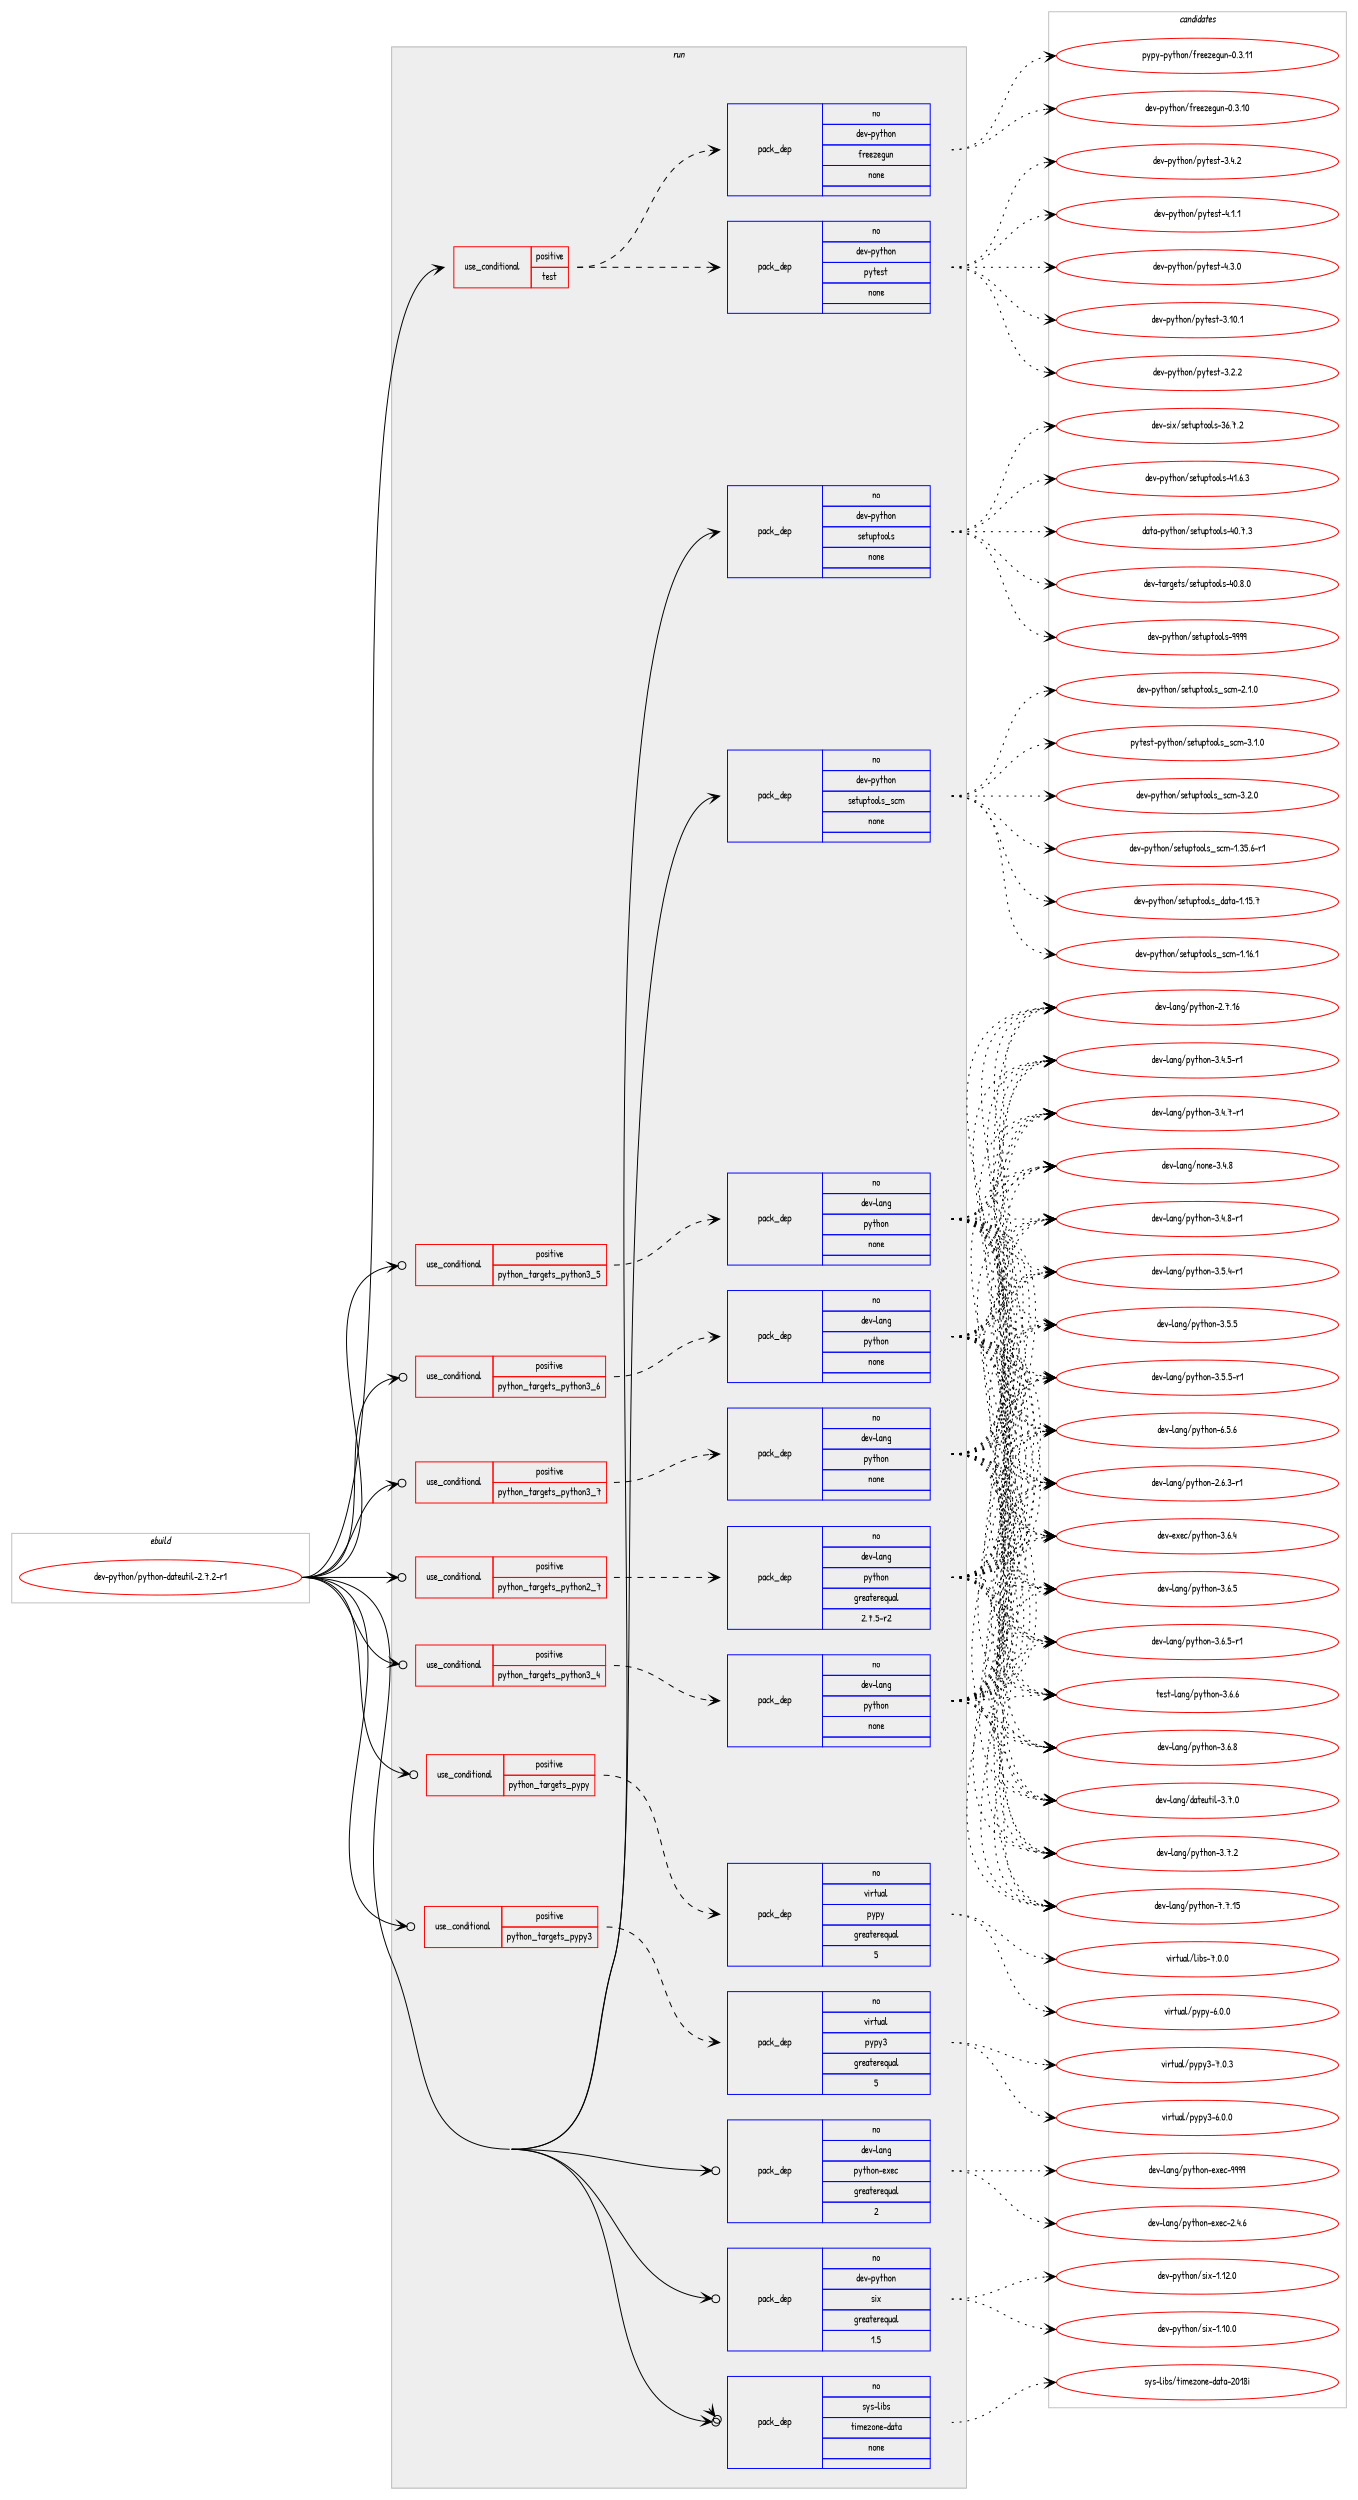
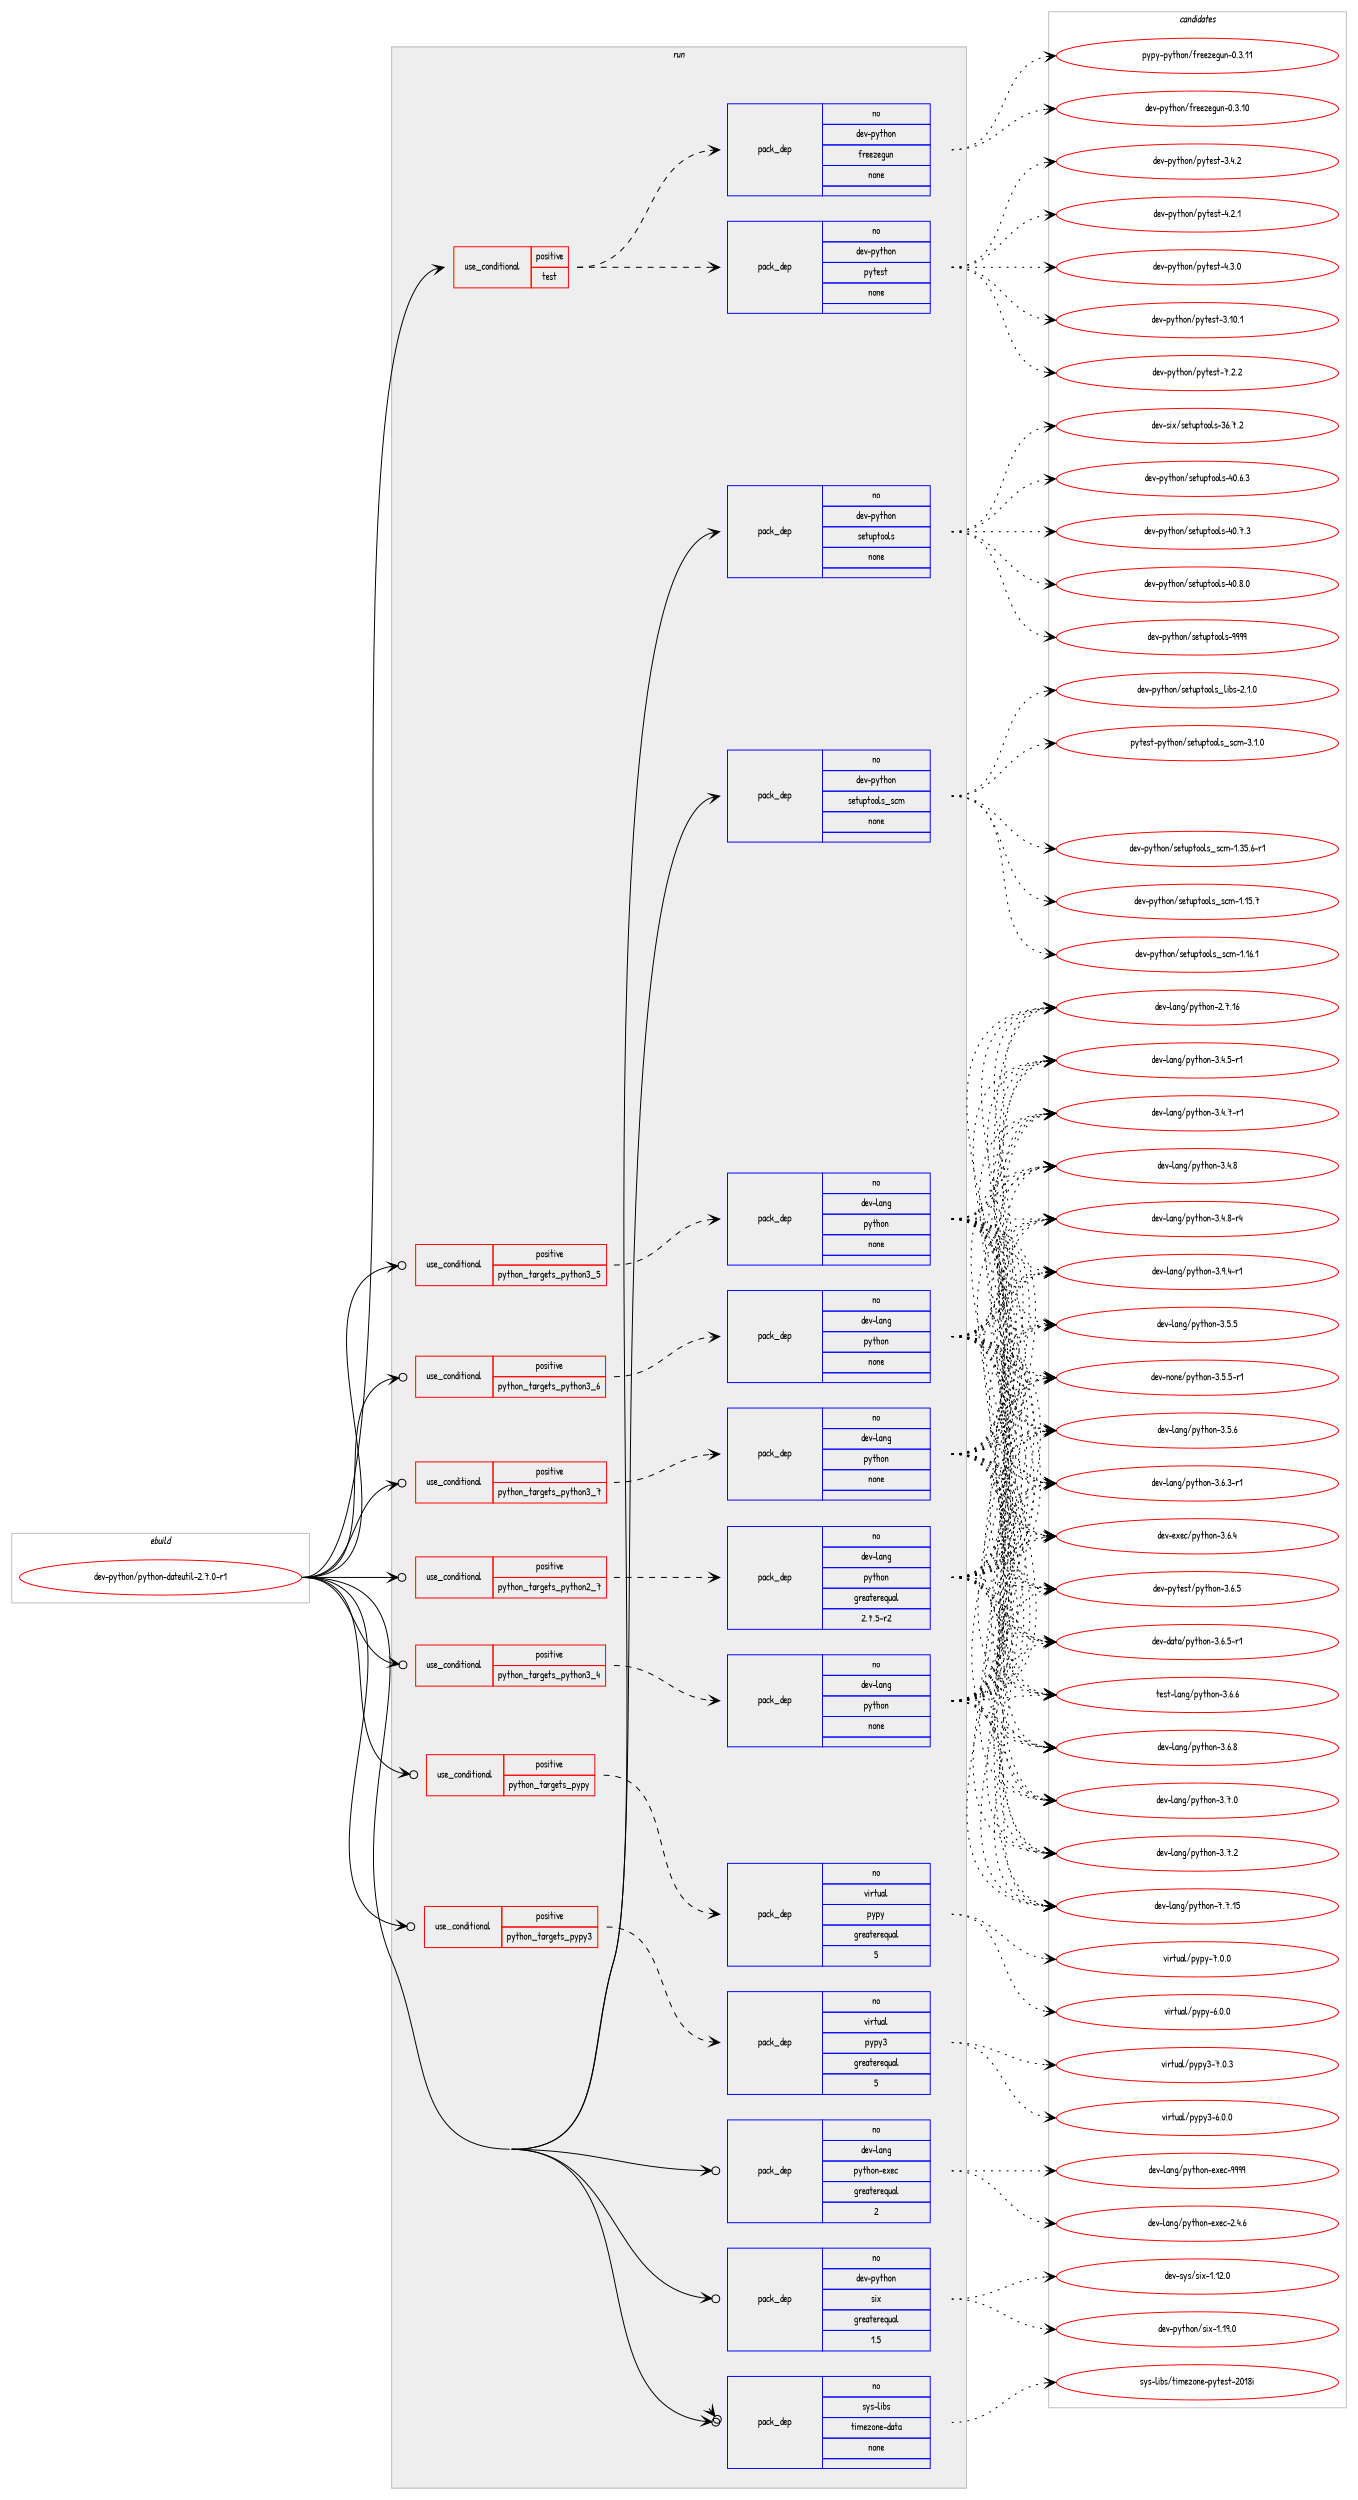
node "dev-python/pytest-4.1.1": label "dev-python/pytest-4.1.1" -> "dev-python/pytest-4.2.1"
node "dev-python/pytest-3.2.2": label "dev-python/pytest-3.2.2" -> "dev-python/pytest-7.2.2"
node "dev-python/setuptools-41.6.3": label "dev-python/setuptools-41.6.3" -> "dev-python/setuptools-40.6.3"
node "data-python/setuptools-40.7.3": label "data-python/setuptools-40.7.3" -> "dev-python/setuptools-40.7.3"
node "dev-targets/setuptools-40.8.0": label "dev-targets/setuptools-40.8.0" -> "dev-python/setuptools-40.8.0"
node "dev-python/setuptools_scm-2.1.0": label "dev-python/setuptools_scm-2.1.0" -> "dev-python/setuptools_libs-2.1.0"
node "dev-python/setuptools_scm-3.2.0": removed
node "dev-python/setuptools_data-1.15.7": label "dev-python/setuptools_data-1.15.7" -> "dev-python/setuptools_scm-1.15.7"
node "dev-lang/none-3.4.8": label "dev-lang/none-3.4.8" -> "dev-lang/python-3.4.8"
node "dev-lang/python-3.4.8-r1": label "dev-lang/python-3.4.8-r1" -> "dev-lang/python-3.4.8-r4"
node "dev-lang/python-3.5.4-r1": label "dev-lang/python-3.5.4-r1" -> "dev-lang/python-3.9.4-r1"
node "dev-lang/python-3.5.5-r1": label "dev-lang/python-3.5.5-r1" -> "dev-none/python-3.5.5-r1"
node "dev-lang/python-6.5.6": label "dev-lang/python-6.5.6" -> "dev-lang/python-3.5.6"
node "dev-lang/python-2.6.3-r1": label "dev-lang/python-2.6.3-r1" -> "dev-lang/python-3.6.3-r1"
node "dev-python/python-dateutil-2.7.2-r1": label "dev-python/python-dateutil-2.7.2-r1" -> "dev-python/python-dateutil-2.7.0-r1"
node "dev-lang/python-3.6.5": label "dev-lang/python-3.6.5" -> "dev-pytest/python-3.6.5"
node "dev-lang/python-3.6.5-r1": label "dev-lang/python-3.6.5-r1" -> "dev-data/python-3.6.5-r1"
node "dev-lang/dateutil-3.7.0": label "dev-lang/dateutil-3.7.0" -> "dev-lang/python-3.7.0"
node "virtual/libs-7.0.0": label "virtual/libs-7.0.0" -> "virtual/pypy-7.0.0"
node "dev-python/six-1.12.0": label "dev-python/six-1.12.0" -> "dev-sys/six-1.12.0"
node "dev-python/six-1.10.0": label "dev-python/six-1.10.0" -> "dev-python/six-1.19.0"
node "sys-libs/timezone-data-2018i": label "sys-libs/timezone-data-2018i" -> "sys-libs/timezone-pytest-2018i"
